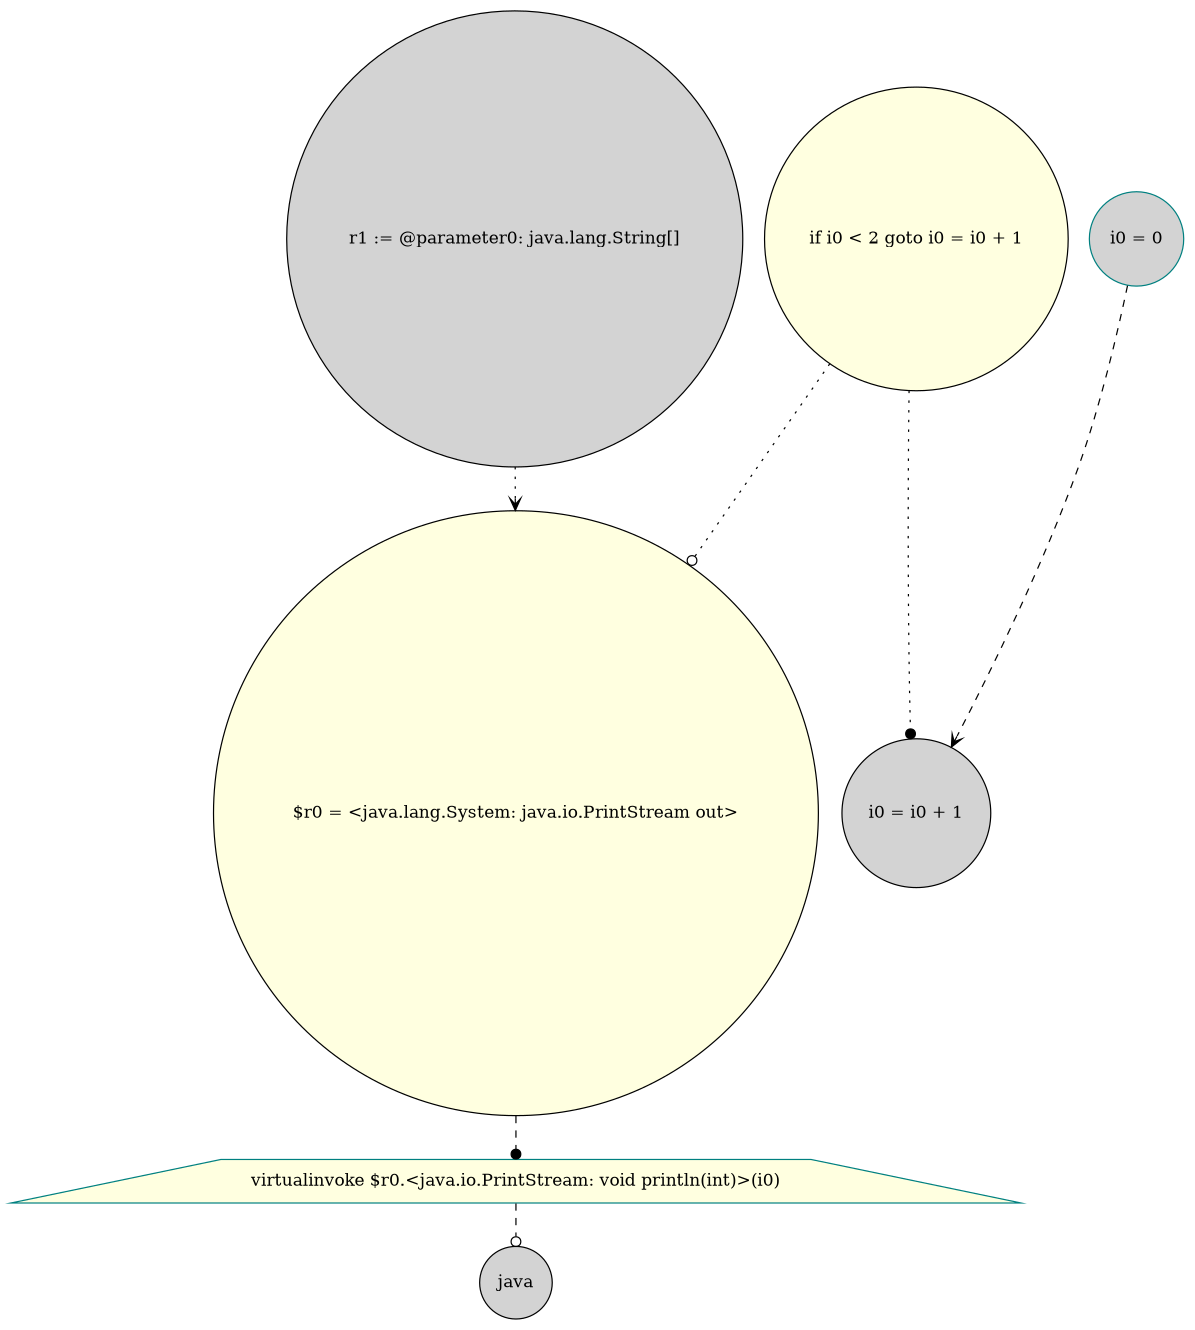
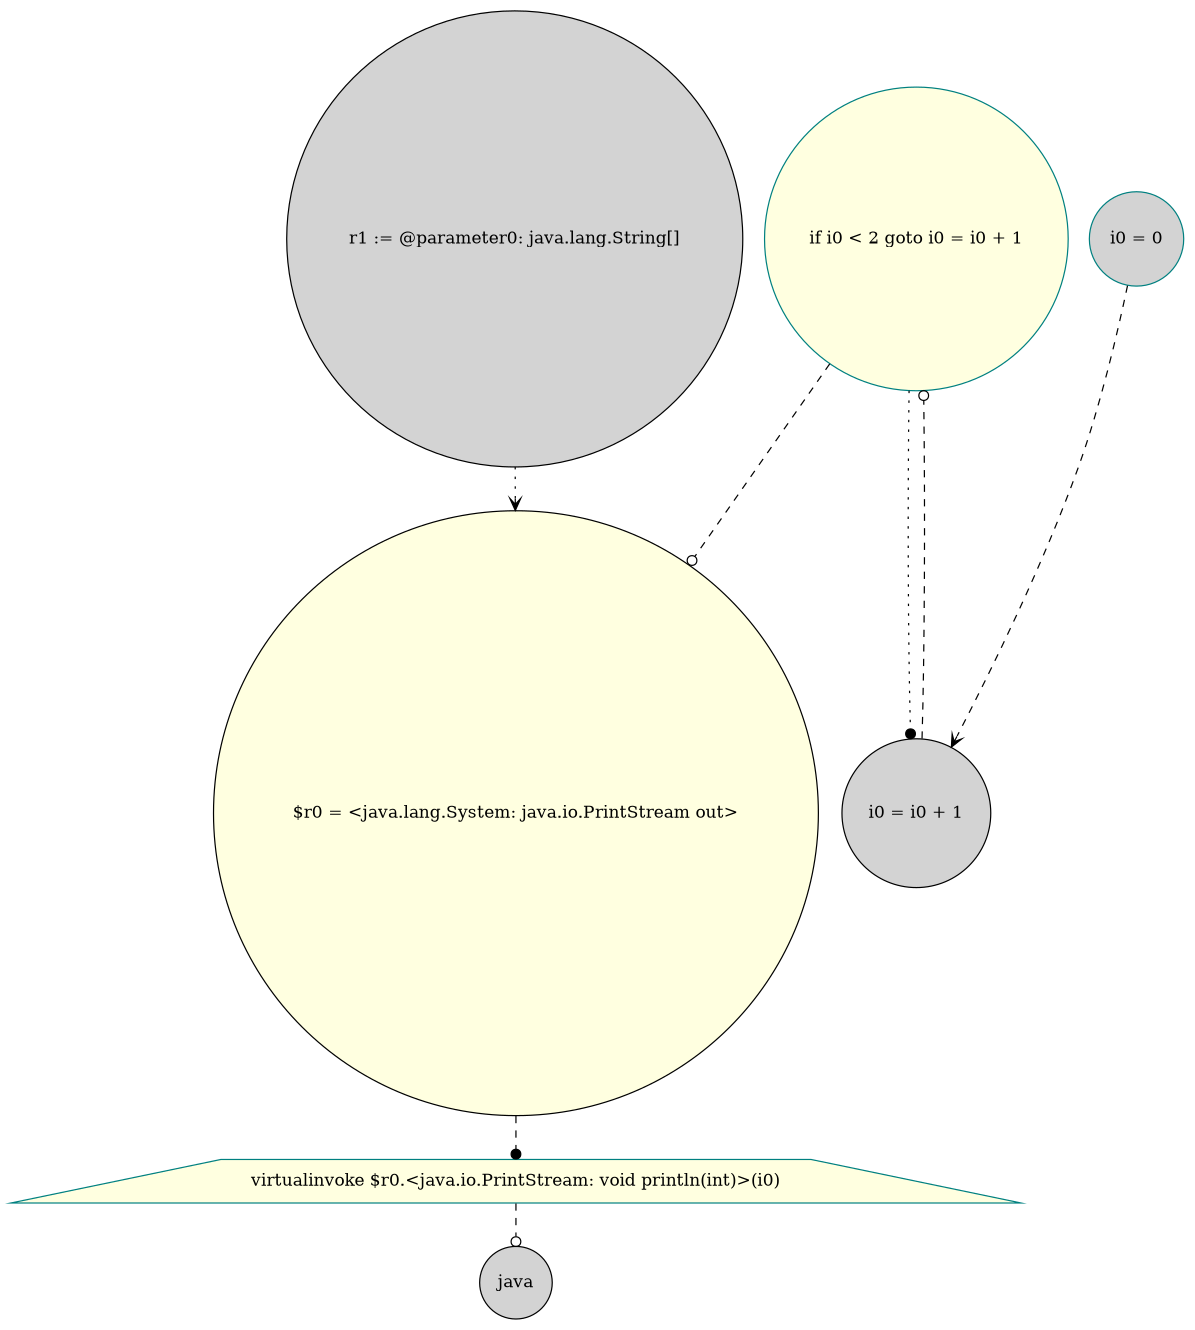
node "if i0 < 2 goto i0 = i0 + 1": color black -> teal
edge "if i0 < 2 goto i0 = i0 + 1" -> "$r0 = <java.lang.System: java.io.PrintStream out>": style dotted -> dashed
edge "i0 = i0 + 1" -> "if i0 < 2 goto i0 = i0 + 1": added
